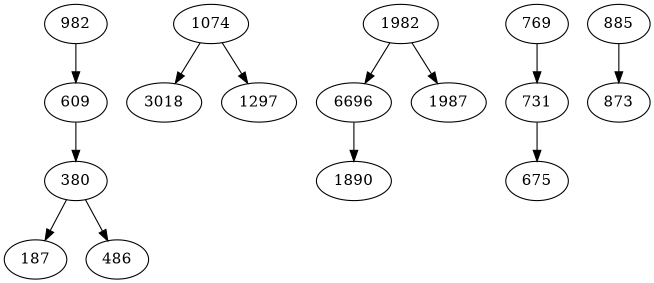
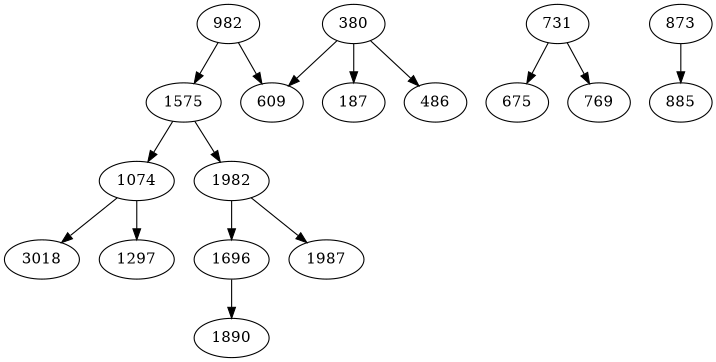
edge "769" -> "731": reversed
edge "885" -> "873": reversed
node "1575": added
node "6696": label "6696" -> "1696"
edge "609" -> "380": reversed
